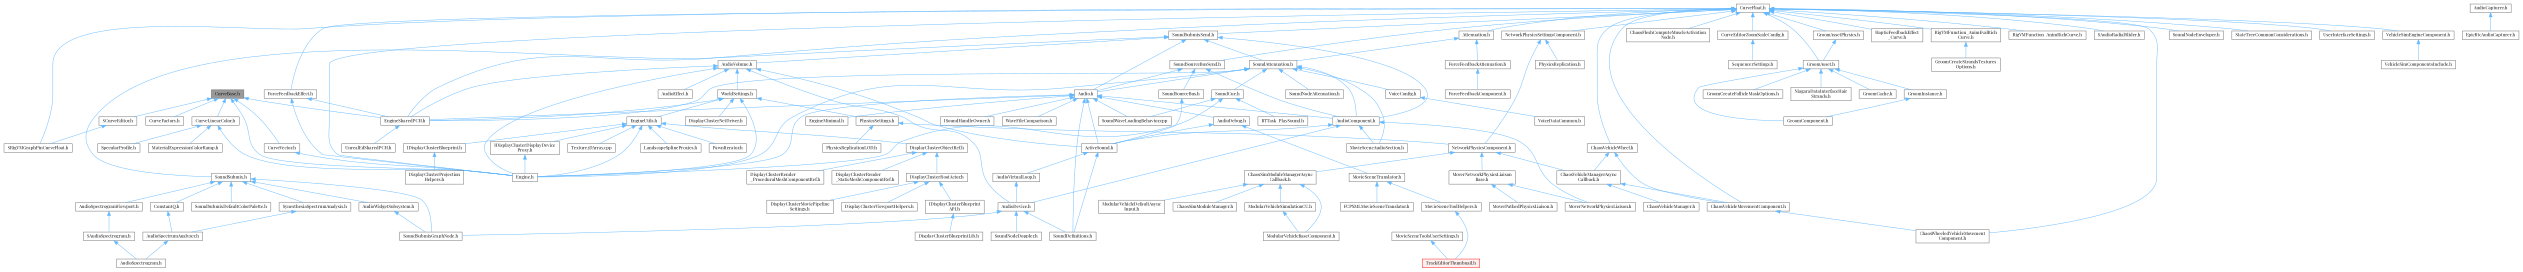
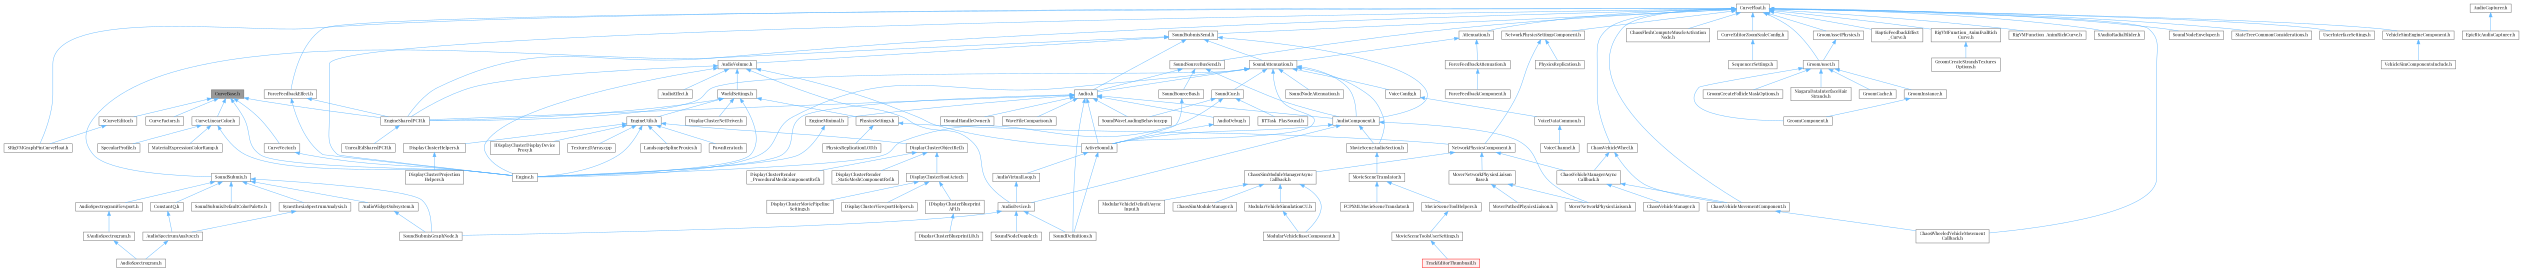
edge "ActiveSound.h" -> "SoundAttenuation.h": added
node "IDisplayClusterBlueprint.h": label "IDisplayClusterBlueprint.h" -> "DisplayClusterHelpers.h"
node "VoiceChannel.h": added
edge "MovieSceneTranslator.h" -> "AudioDebug.h": now "MovieSceneTranslator.h" -> "MovieSceneAudioSection.h"
edge "Engine.h" -> "IDisplayClusterDisplayDevice Proxy.h": now "Engine.h" -> "EngineMinimal.h"
node "ChaosWheeledVehicleMovement Component.h": label "ChaosWheeledVehicleMovement Component.h" -> "ChaosWheeledVehicleMovement Callback.h"
edge "TrackEditorThumbnail.h" -> "MovieSceneToolHelpers.h": now "MovieSceneToolsUserSettings.h" -> "MovieSceneToolHelpers.h"
